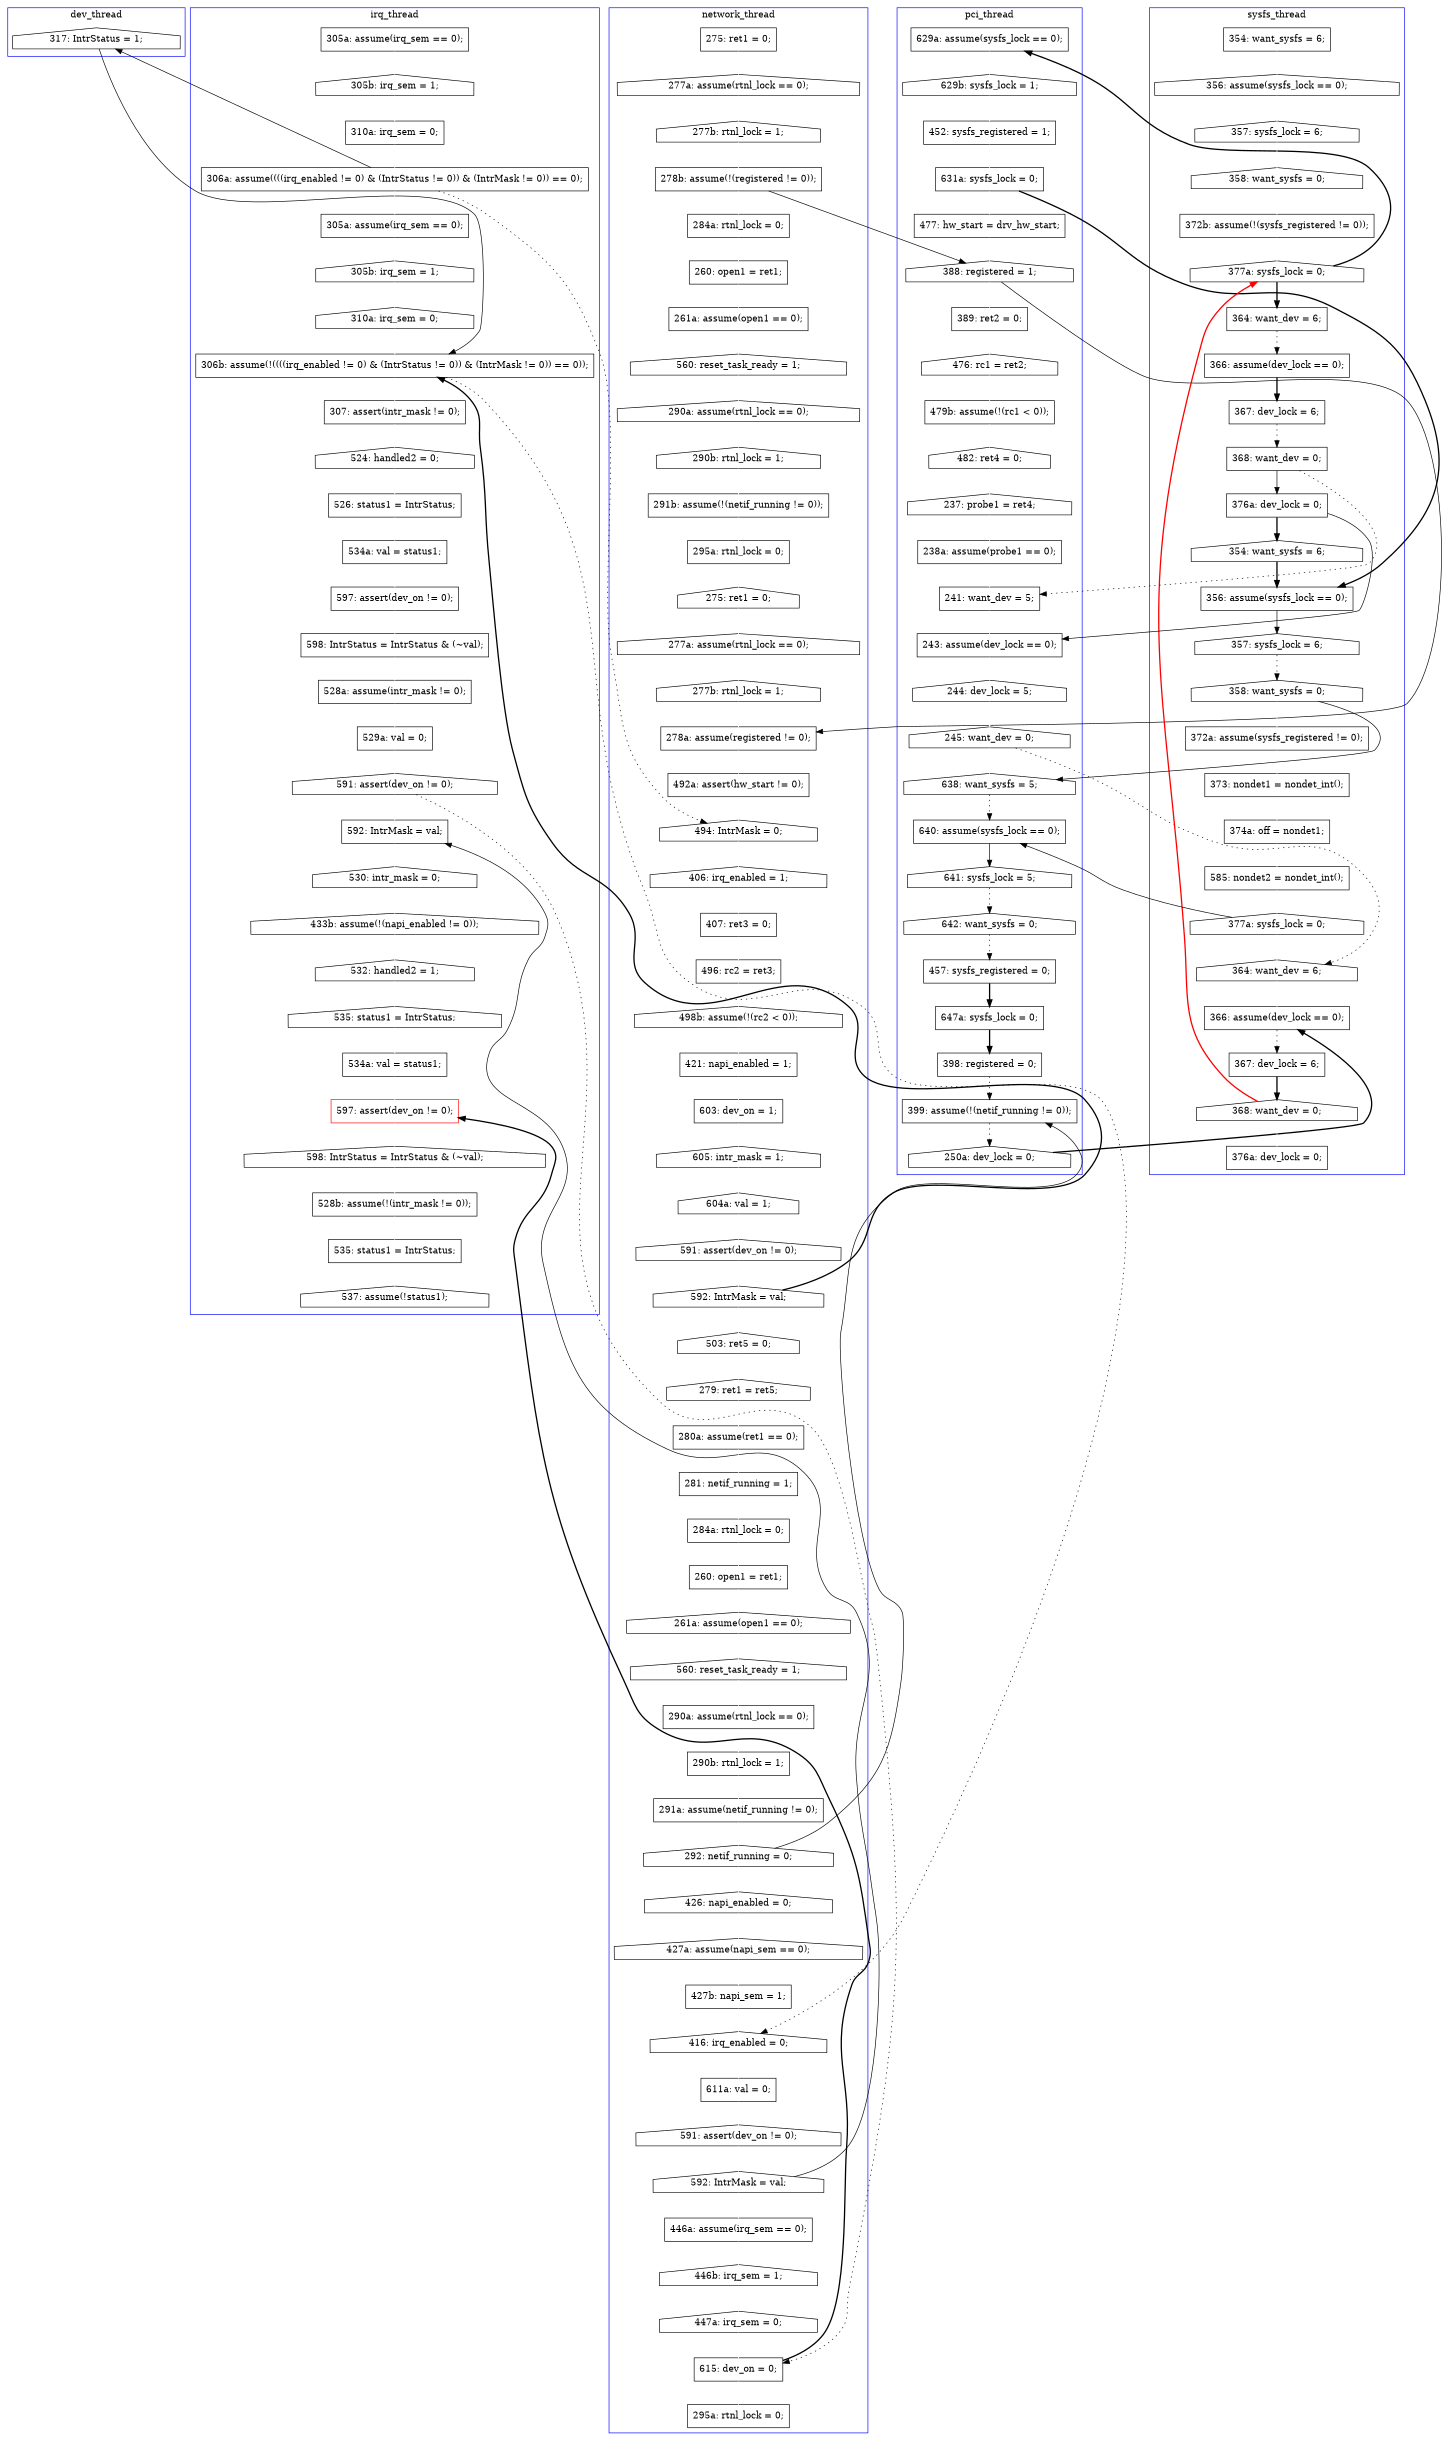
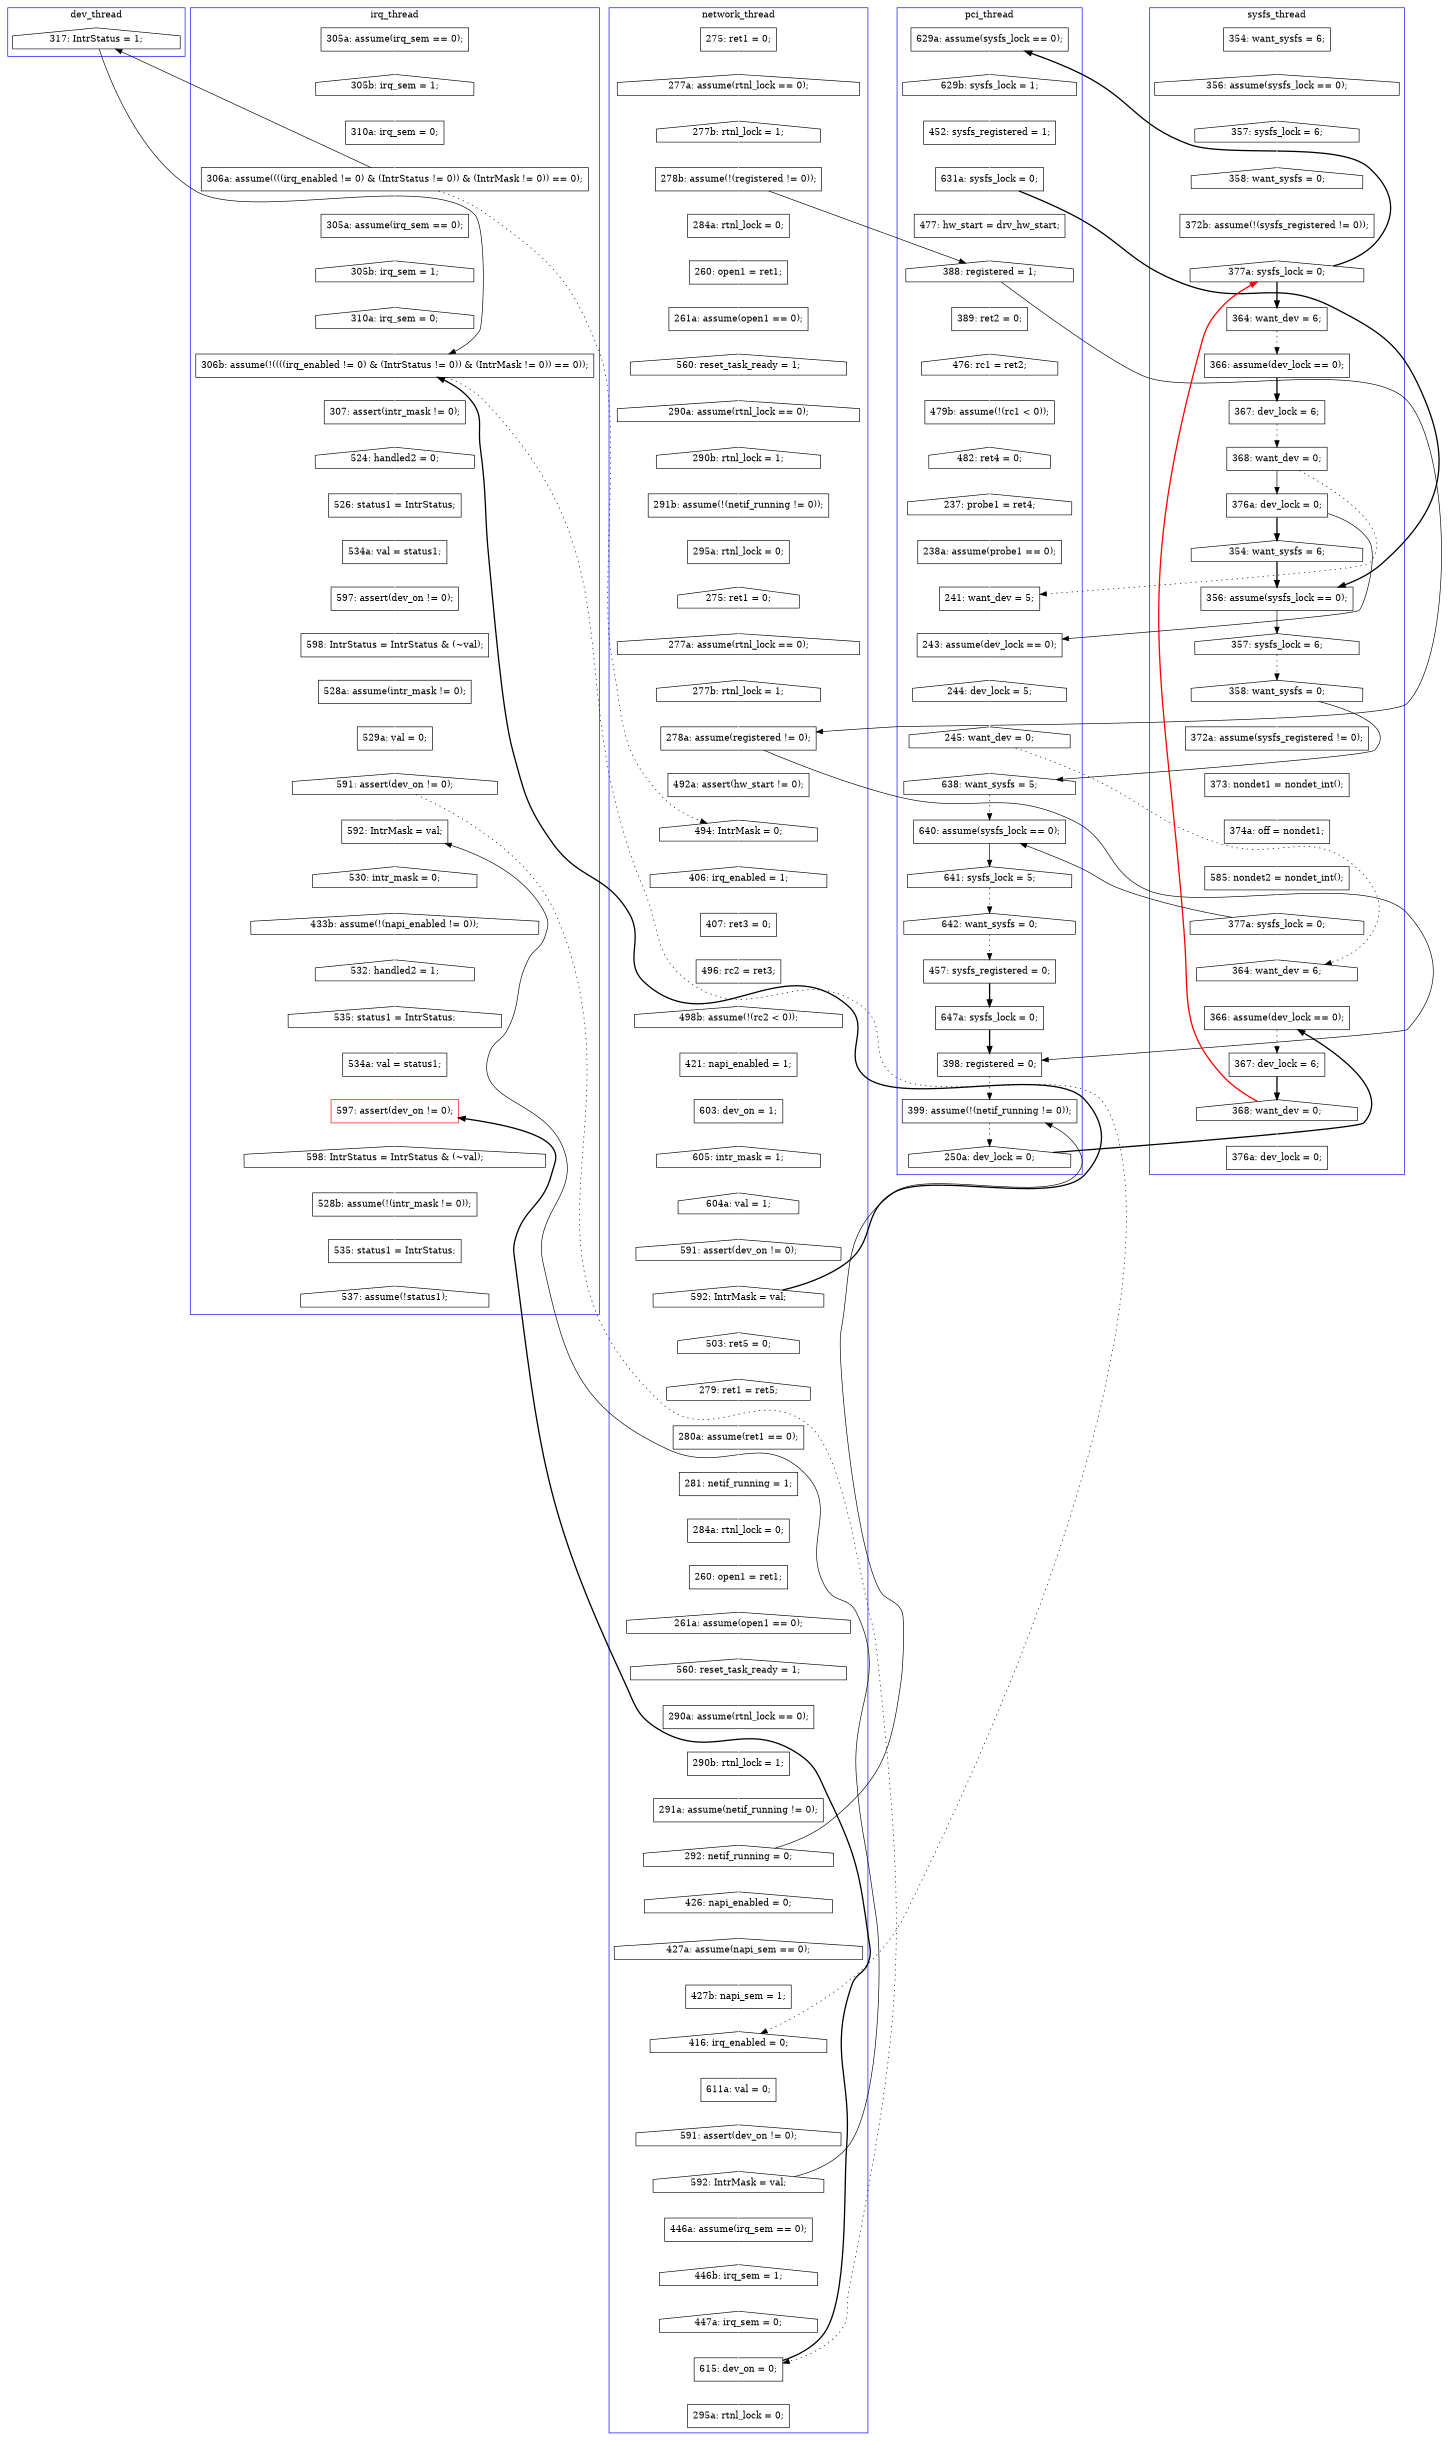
edge "278a: assume(registered != 0);" -> "398: registered = 0;": added
